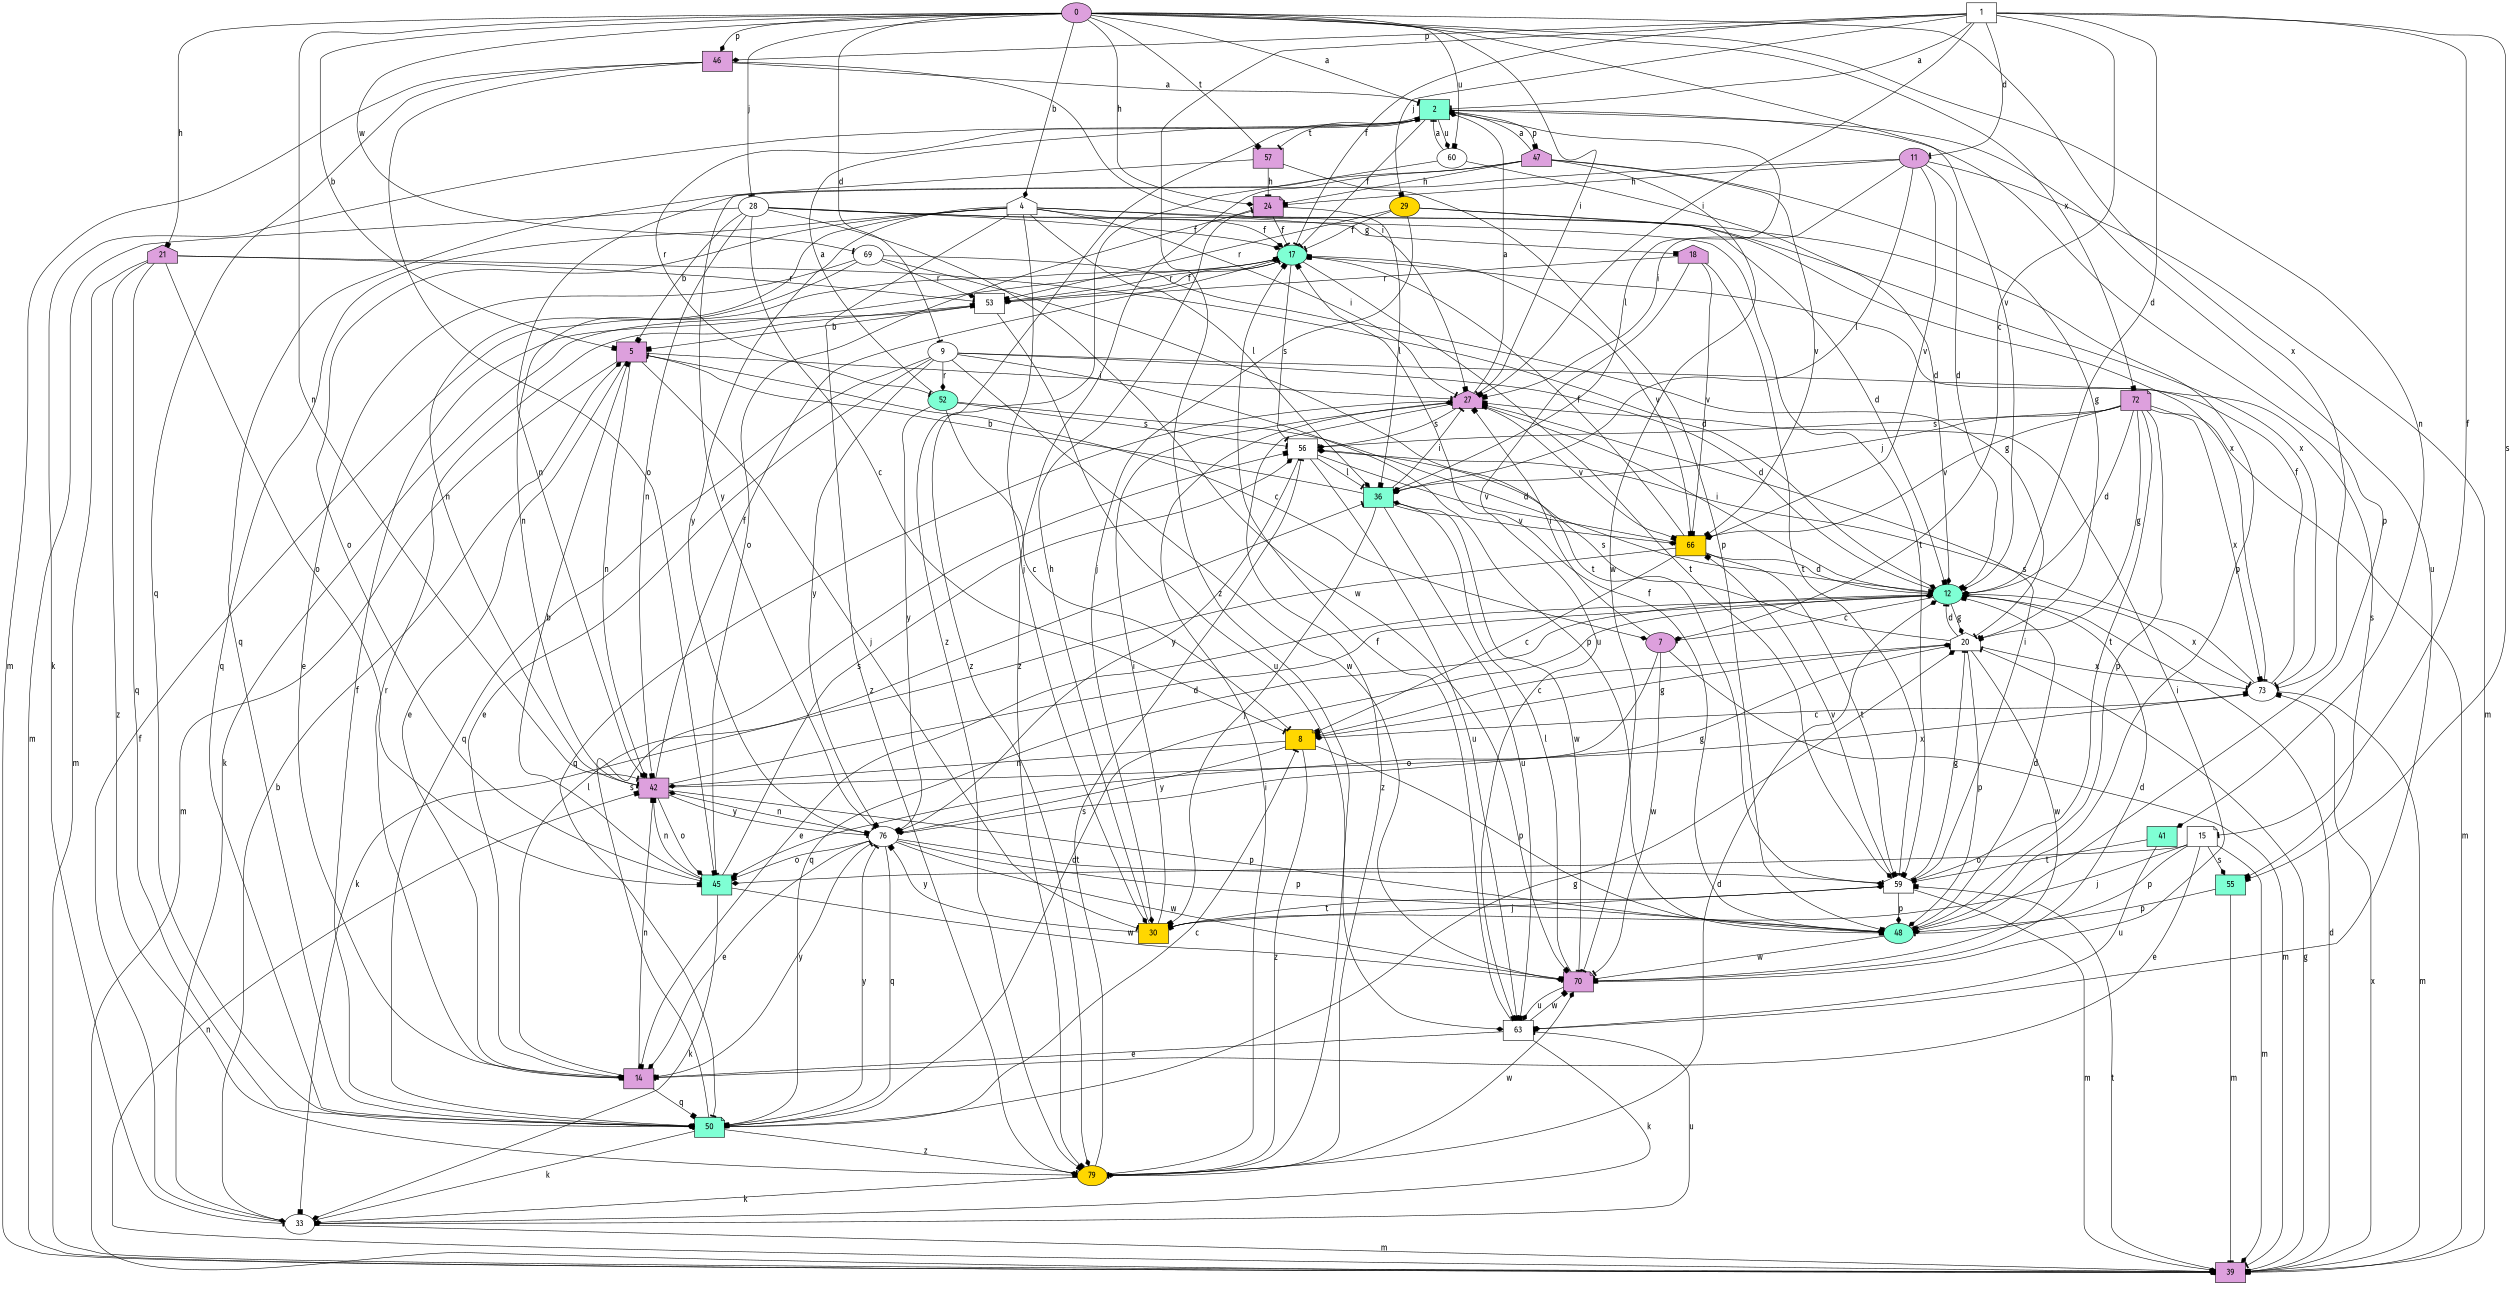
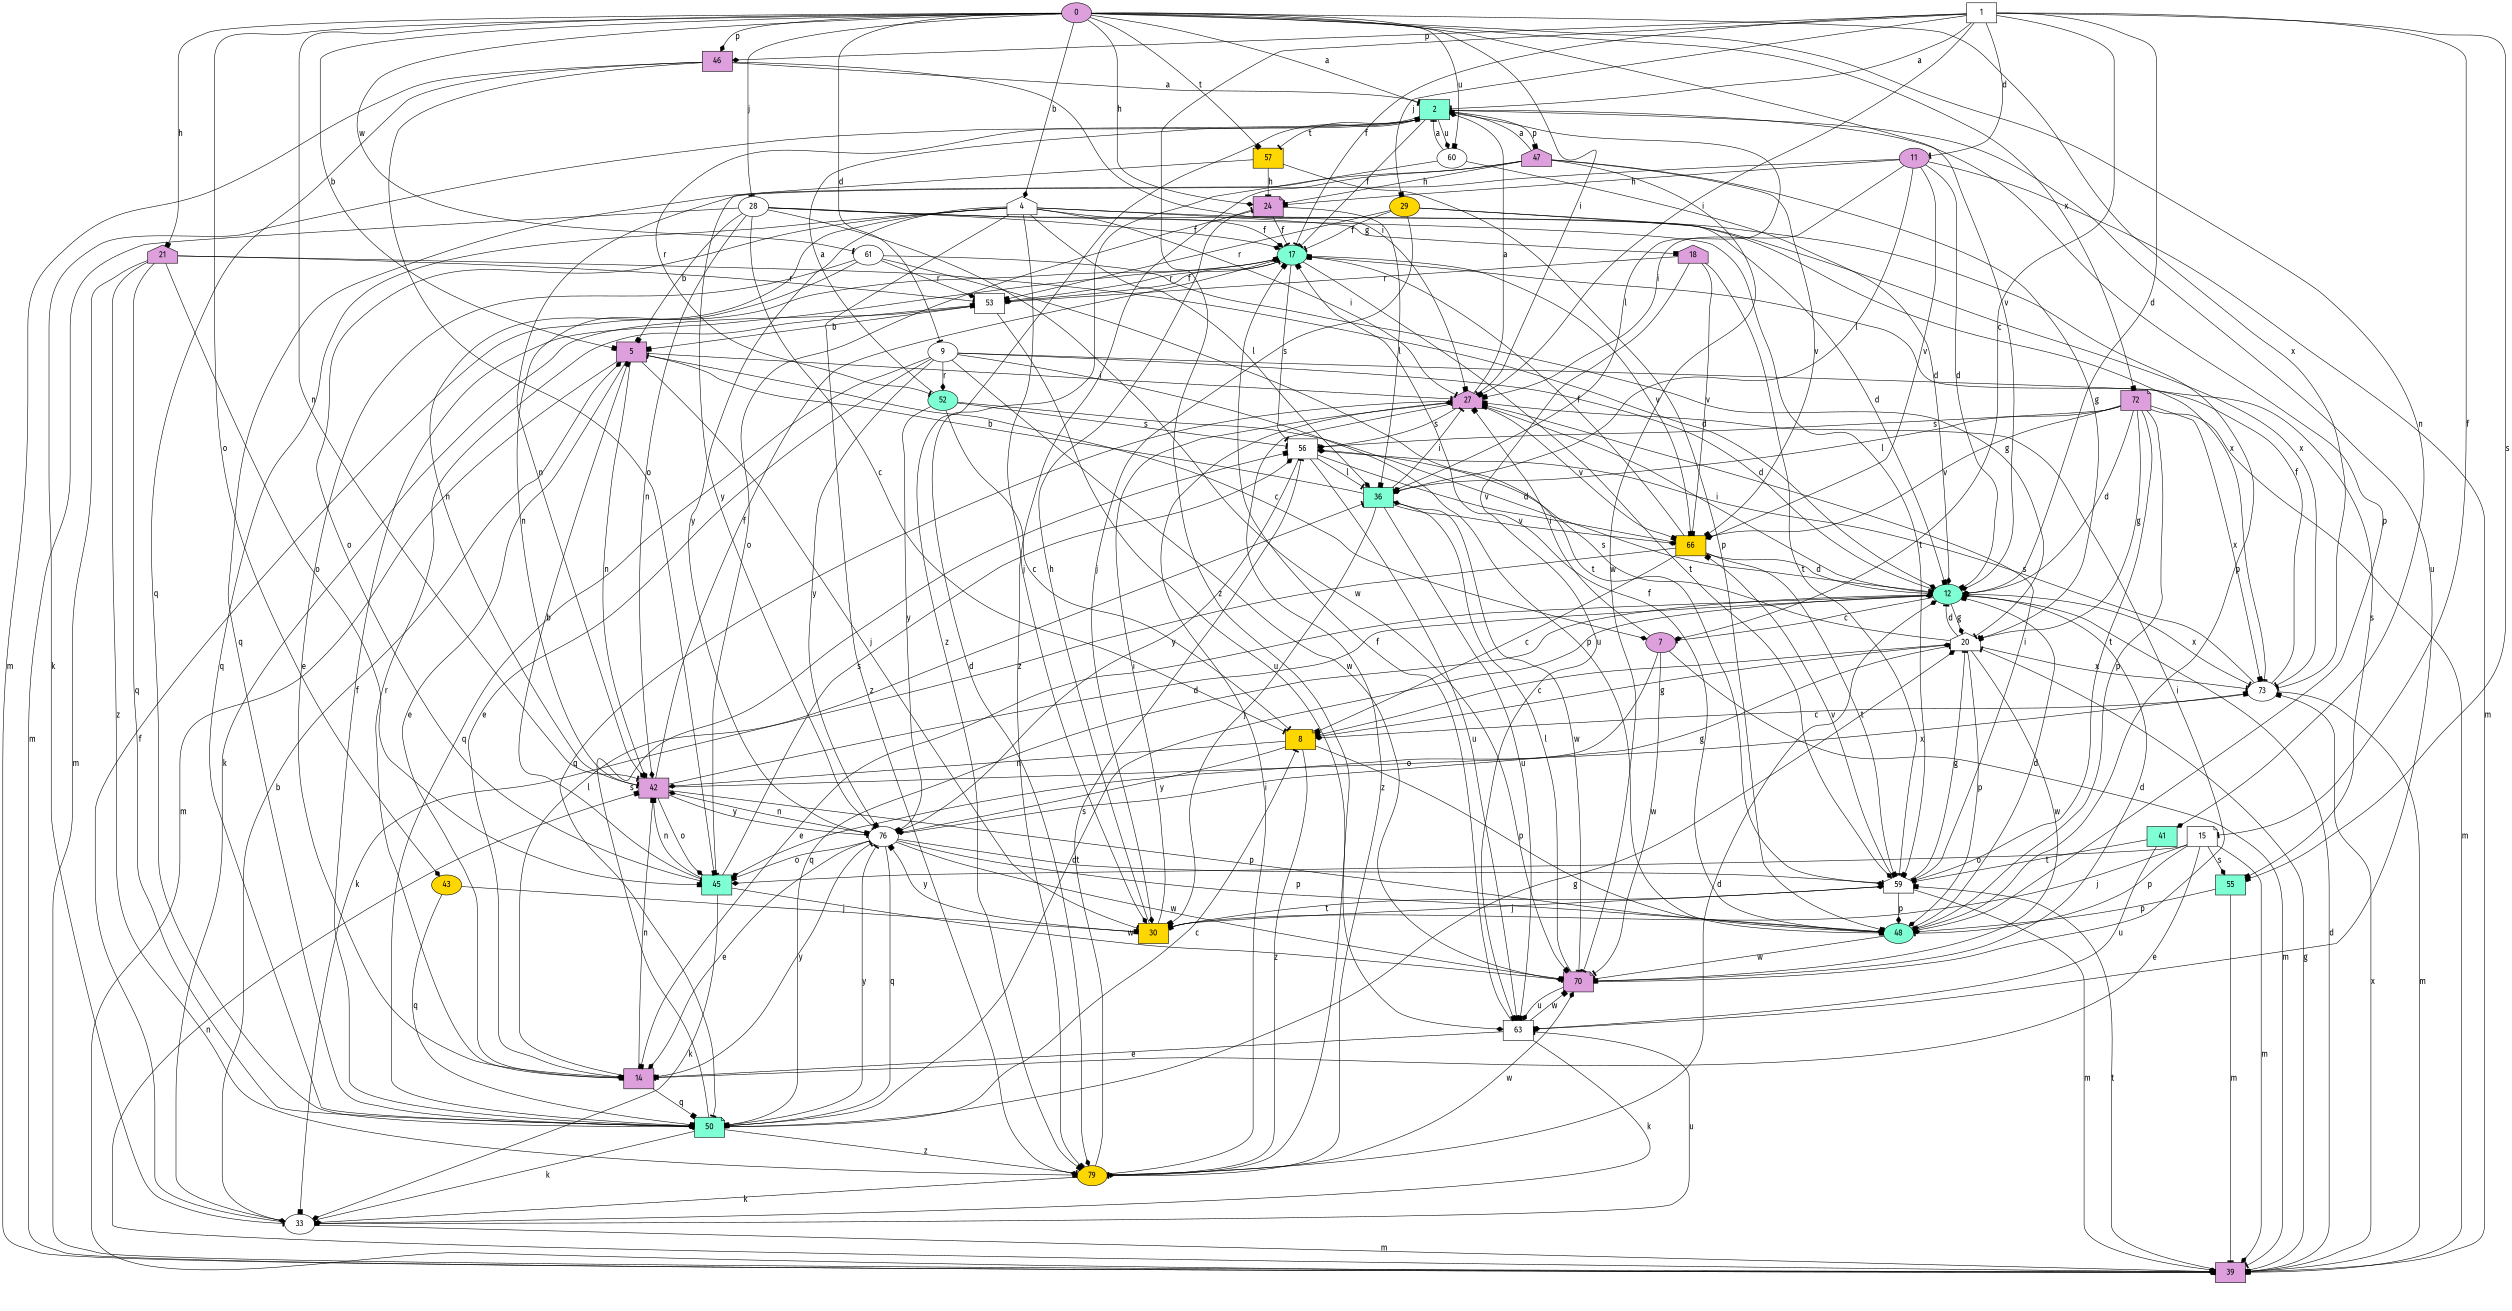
node "57": fillcolor plum -> gold
node "69": label "69" -> "61"
edge "72" -> "36": label "j" -> "l"
edge "28" -> "42": arrowhead box -> diamond
edge "60" -> "79": label "z" -> "d"
node "43": added
